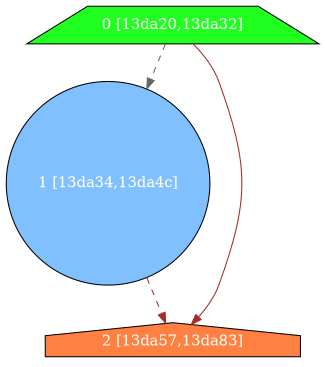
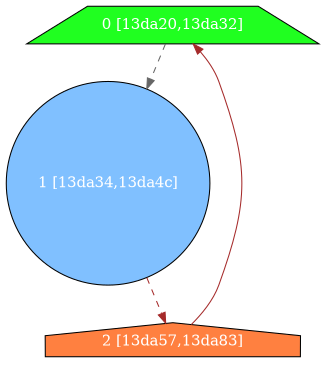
edge "0 [13da20,13da32]" -> "2 [13da57,13da83]": reversed
